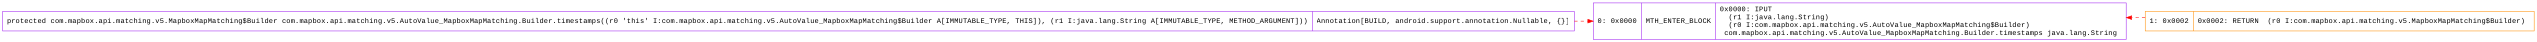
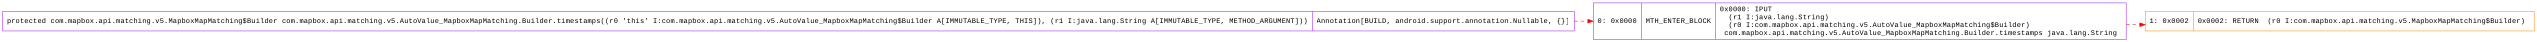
edge "1: 0x0002" -> "0: 0x0000": reversed
